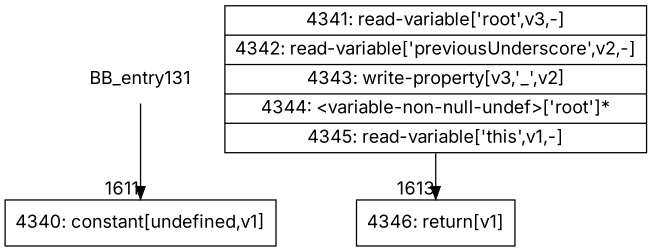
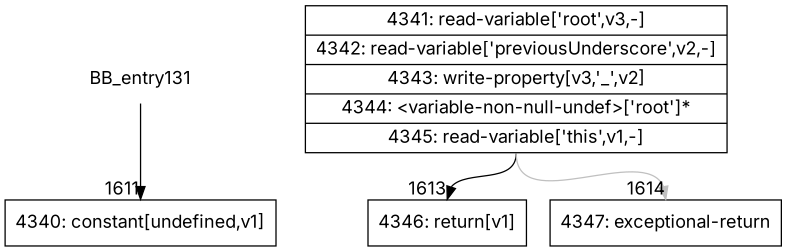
node "4347: exceptional-return": added
